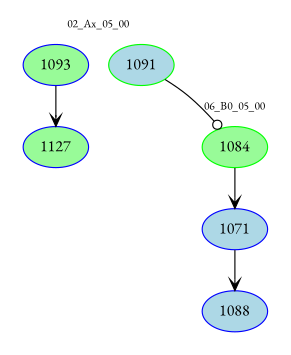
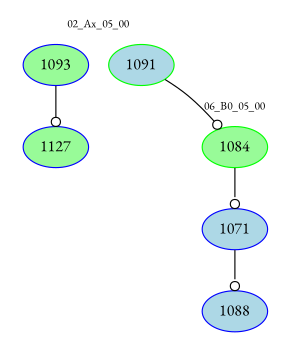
edge "1093" -> "1127": arrowhead vee -> odot
edge "1084" -> "1071": arrowhead vee -> odot
edge "1071" -> "1088": arrowhead vee -> odot
